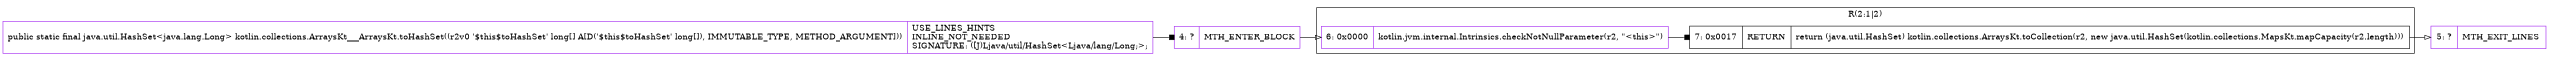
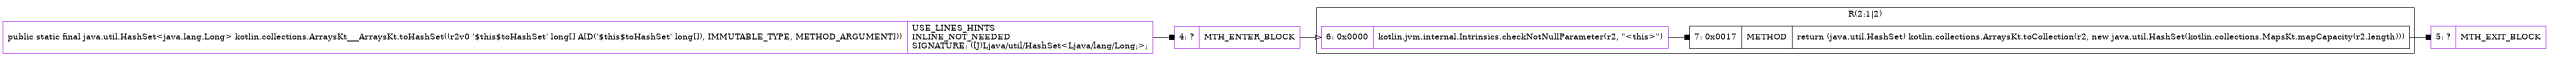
node "7: 0x0017": text "RETURN" -> "METHOD"
edge "7: 0x0017" -> "5: ?": arrowhead onormal -> box
node "5: ?": text "MTH_EXIT_LINES" -> "MTH_EXIT_BLOCK"
